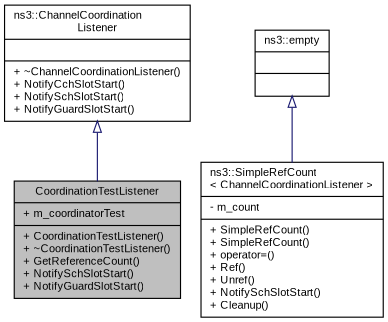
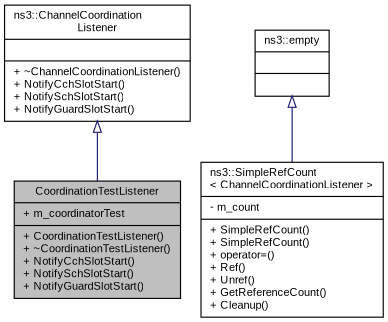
node "CoordinationTestListener": text "+ GetReferenceCount()" -> "+ NotifyCchSlotStart()"
node "ns3::SimpleRefCount": text "+ NotifySchSlotStart()" -> "+ GetReferenceCount()"
